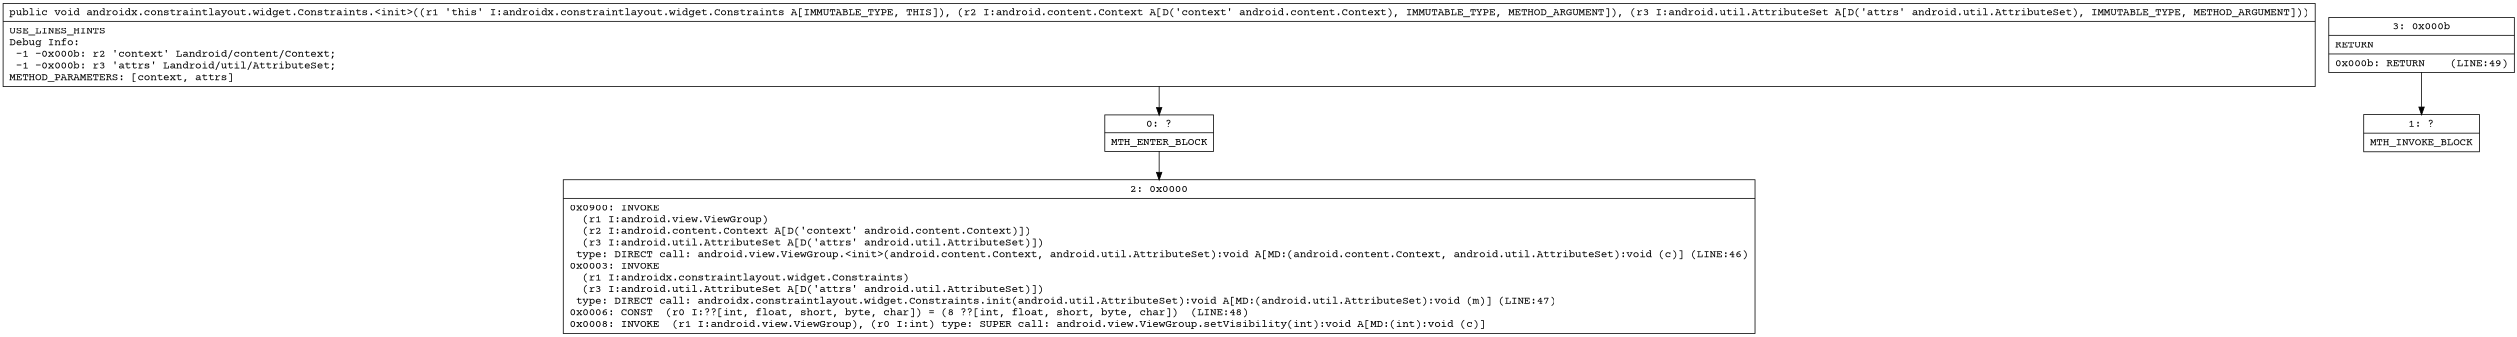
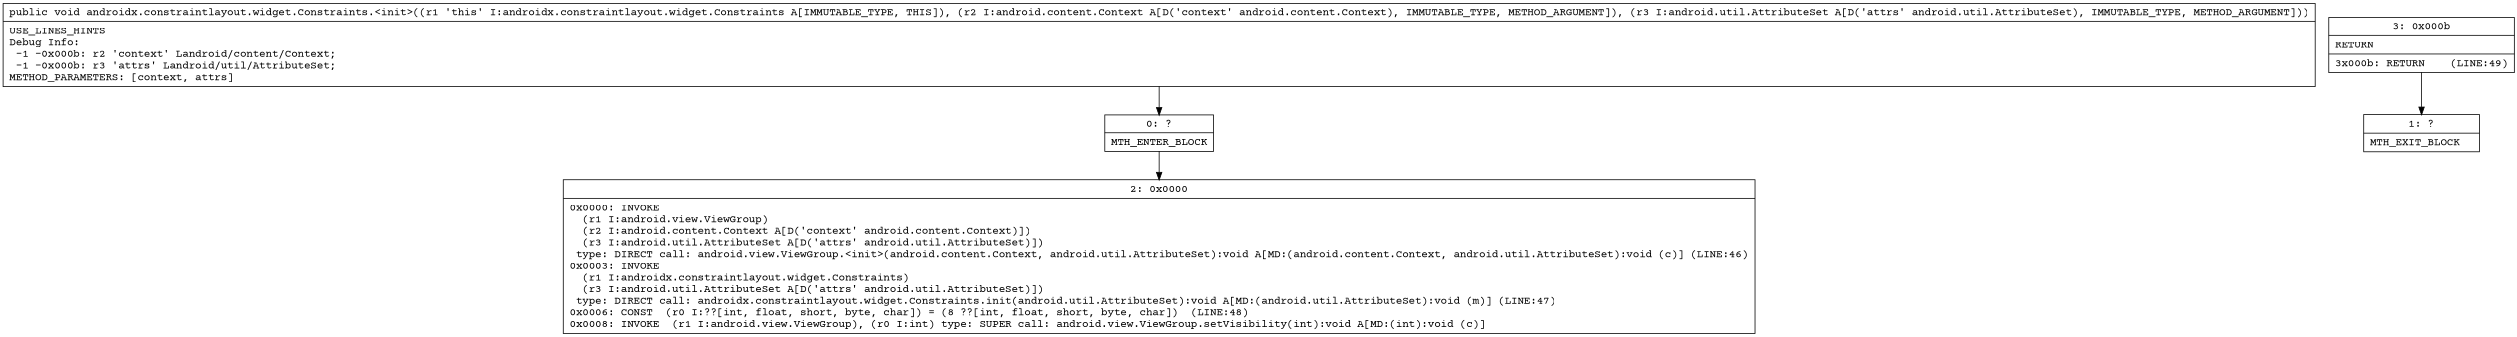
node "3: 0x000b": text "0x000b: RETURN    (LINE:49)" -> "3x000b: RETURN    (LINE:49)"
node "1: ?": text "MTH_INVOKE_BLOCK" -> "MTH_EXIT_BLOCK"
node "2: 0x0000": text "0x0900: INVOKE" -> "0x0000: INVOKE"
